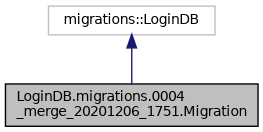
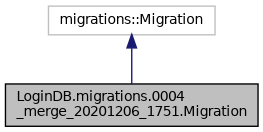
node "migrations::LoginDB": label "migrations::LoginDB" -> "migrations::Migration"
